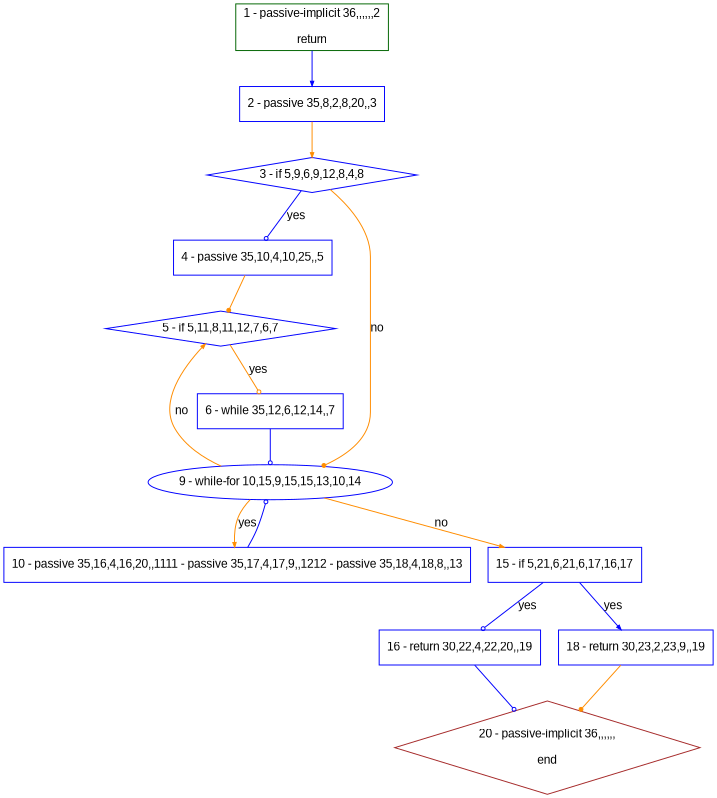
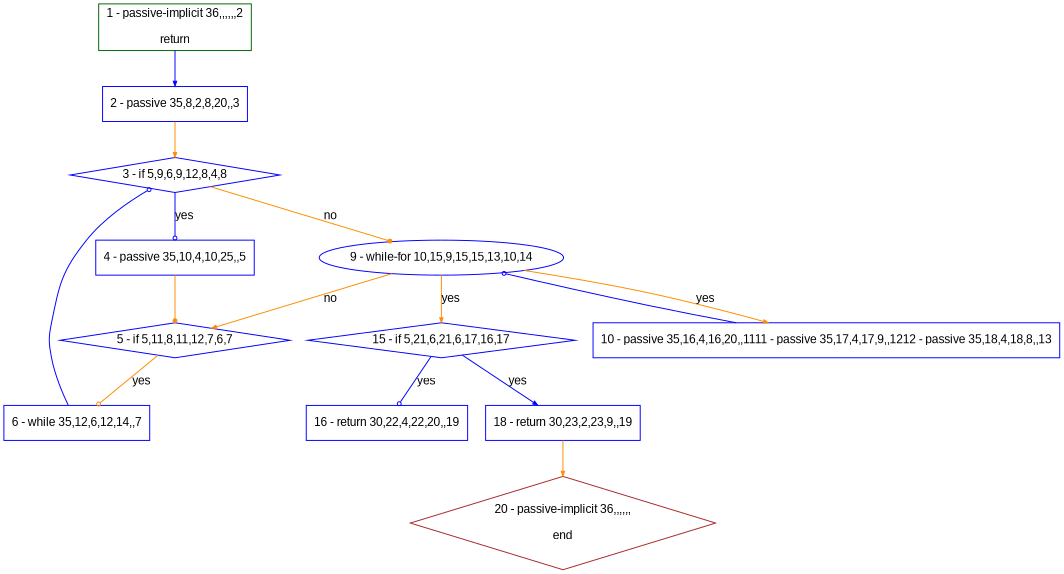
edge "6 - while 35,12,6,12,14,,7" -> "9 - while-for 10,15,9,15,15,13,10,14": now "6 - while 35,12,6,12,14,,7" -> "3 - if 5,9,6,9,12,8,4,8"
edge "9 - while-for 10,15,9,15,15,13,10,14" -> "15 - if 5,21,6,21,6,17,16,17": label "no" -> "yes"
node "15 - if 5,21,6,21,6,17,16,17": shape box -> diamond
edge "16 - return 30,22,4,22,20,,19" -> "20 - passive-implicit 36,,,,,, end": removed
edge "18 - return 30,23,2,23,9,,19" -> "20 - passive-implicit 36,,,,,, end": arrowhead dot -> normal
